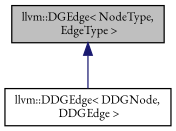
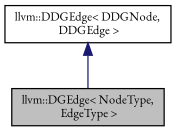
edge "llvm::DDGEdge< DDGNode, DDGEdge >" -> "llvm::DGEdge< NodeType, EdgeType >": reversed
